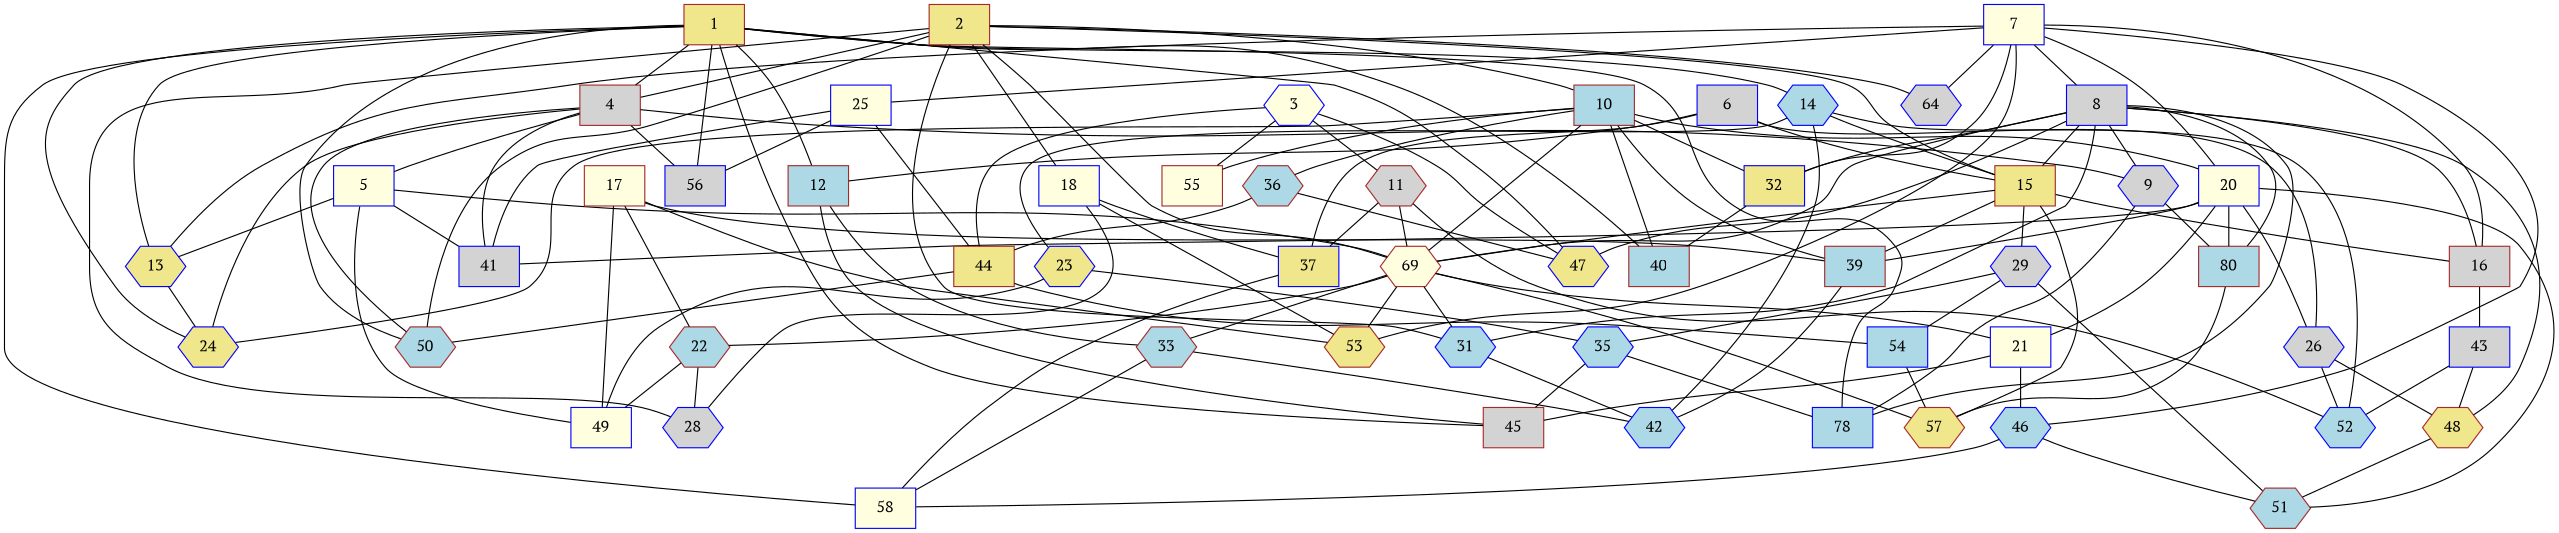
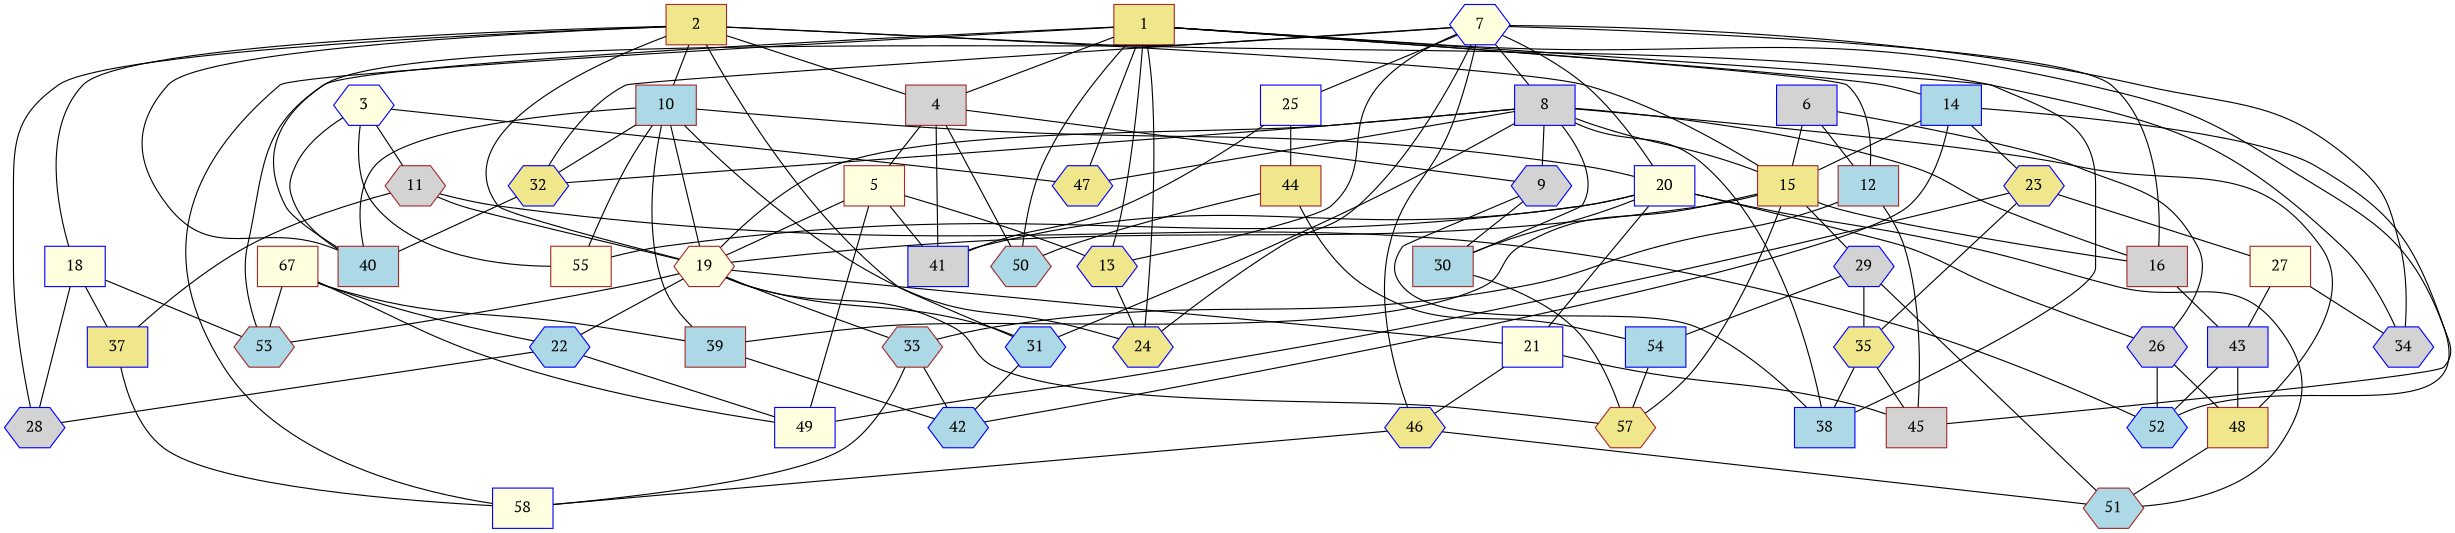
node "7": shape box -> hexagon
node "14": shape hexagon -> box
node "64": label "64" -> "34"
edge "3" -- "44": now "3" -- "40"
edge "2" -- "50": now "2" -- "40"
edge "6" -- "37": removed
edge "4" -- "24": now "7" -- "24"
node "5": color blue -> brown
node "17": label "17" -> "67"
node "56": removed
node "36": removed
node "32": shape box -> hexagon
edge "20" -- "39": now "20" -- "55"
node "69": label "69" -> "19"
node "80": label "80" -> "30"
node "27": added
node "22": color brown -> blue
node "53": fillcolor khaki -> lightblue
node "35": fillcolor lightblue -> khaki
node "78": label "78" -> "38"
node "46": fillcolor lightblue -> khaki
node "48": shape hexagon -> box
